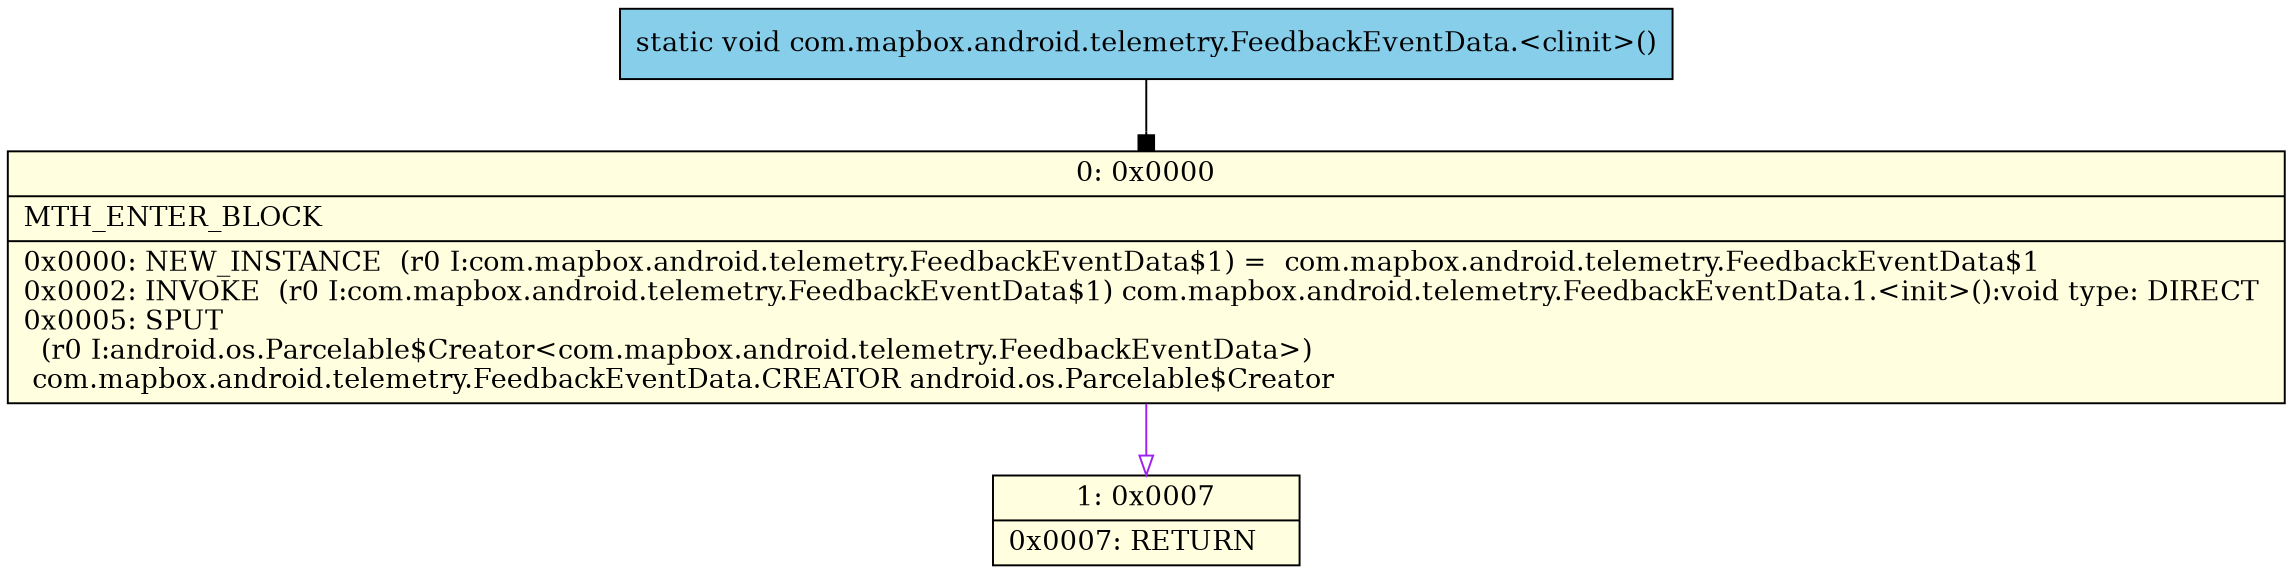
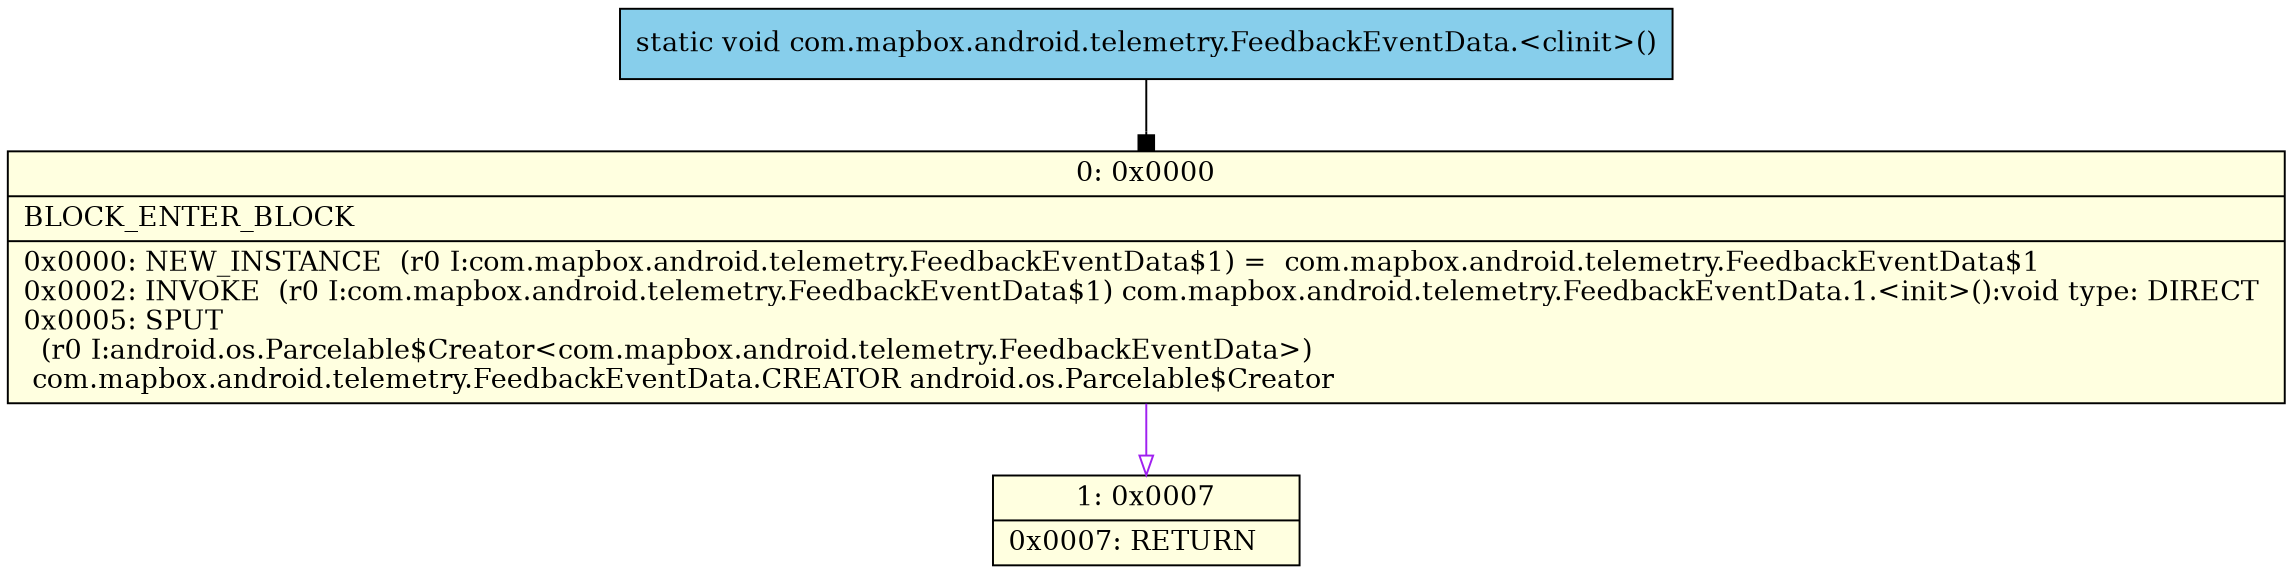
node "0: 0x0000": text "MTH_ENTER_BLOCK" -> "BLOCK_ENTER_BLOCK"
